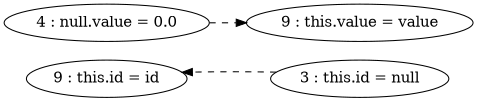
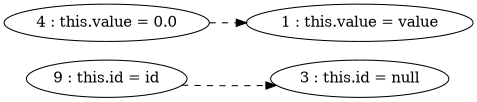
node "4 : null.value = 0.0": label "4 : null.value = 0.0" -> "4 : this.value = 0.0"
node "9 : this.value = value": label "9 : this.value = value" -> "1 : this.value = value"
edge "3 : this.id = null" -> "9 : this.id = id": reversed
